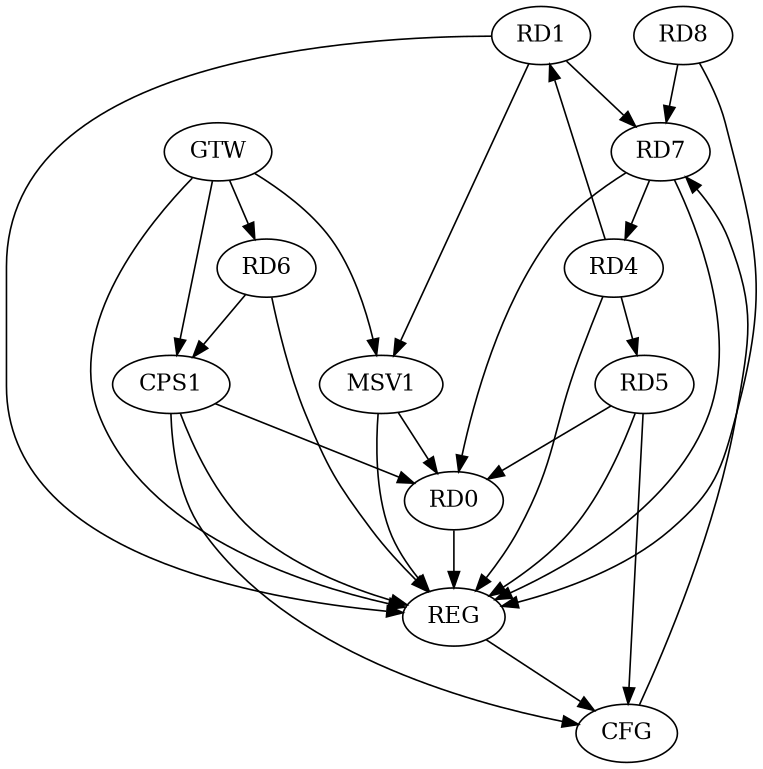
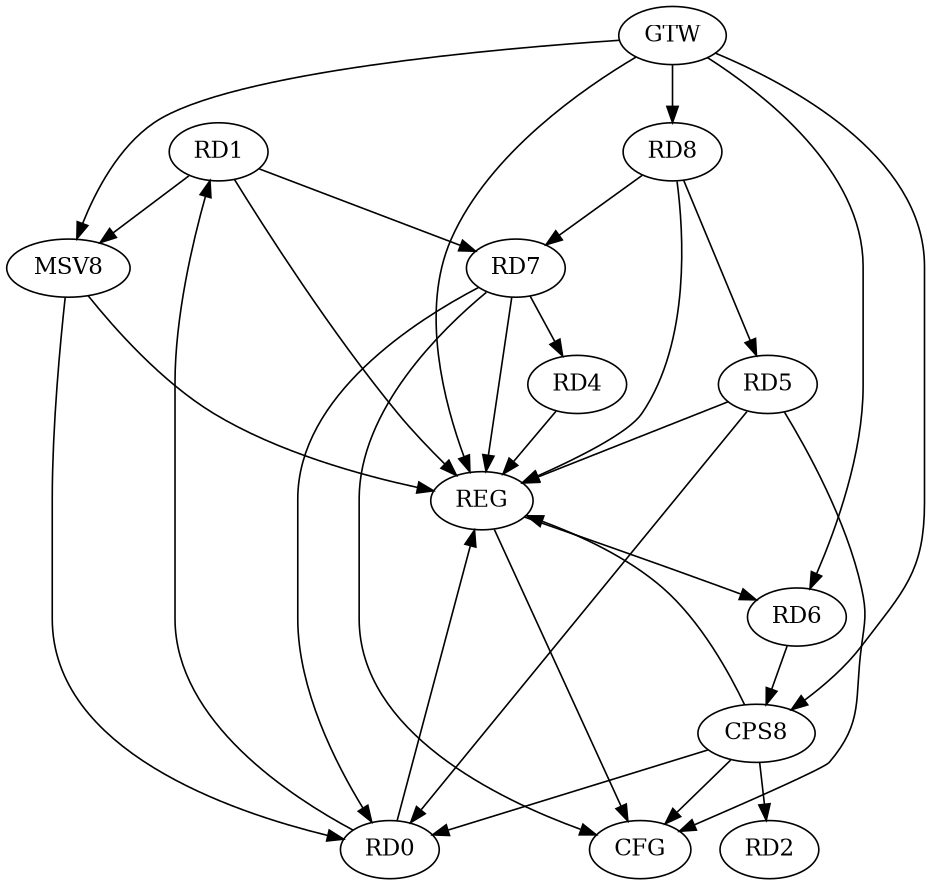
edge "GTW" -> "RD8": added
edge "RD4" -> "RD1": now "RD0" -> "RD1"
edge "RD4" -> "RD5": now "RD8" -> "RD5"
node "CPS1": label "CPS1" -> "CPS8"
node "MSV1": label "MSV1" -> "MSV8"
edge "RD6" -> "REG": reversed
edge "CFG" -> "RD7": reversed
node "RD2": added
